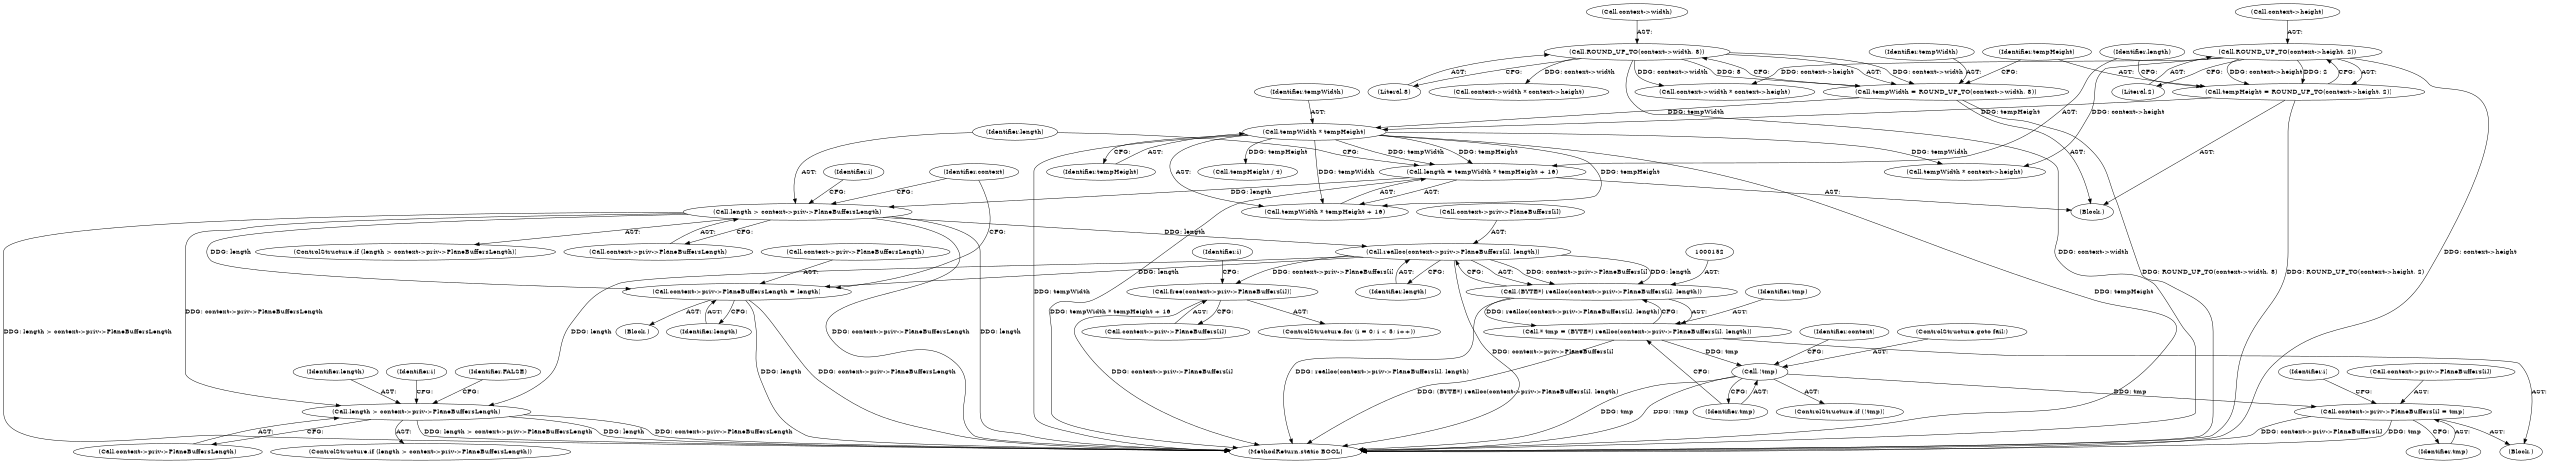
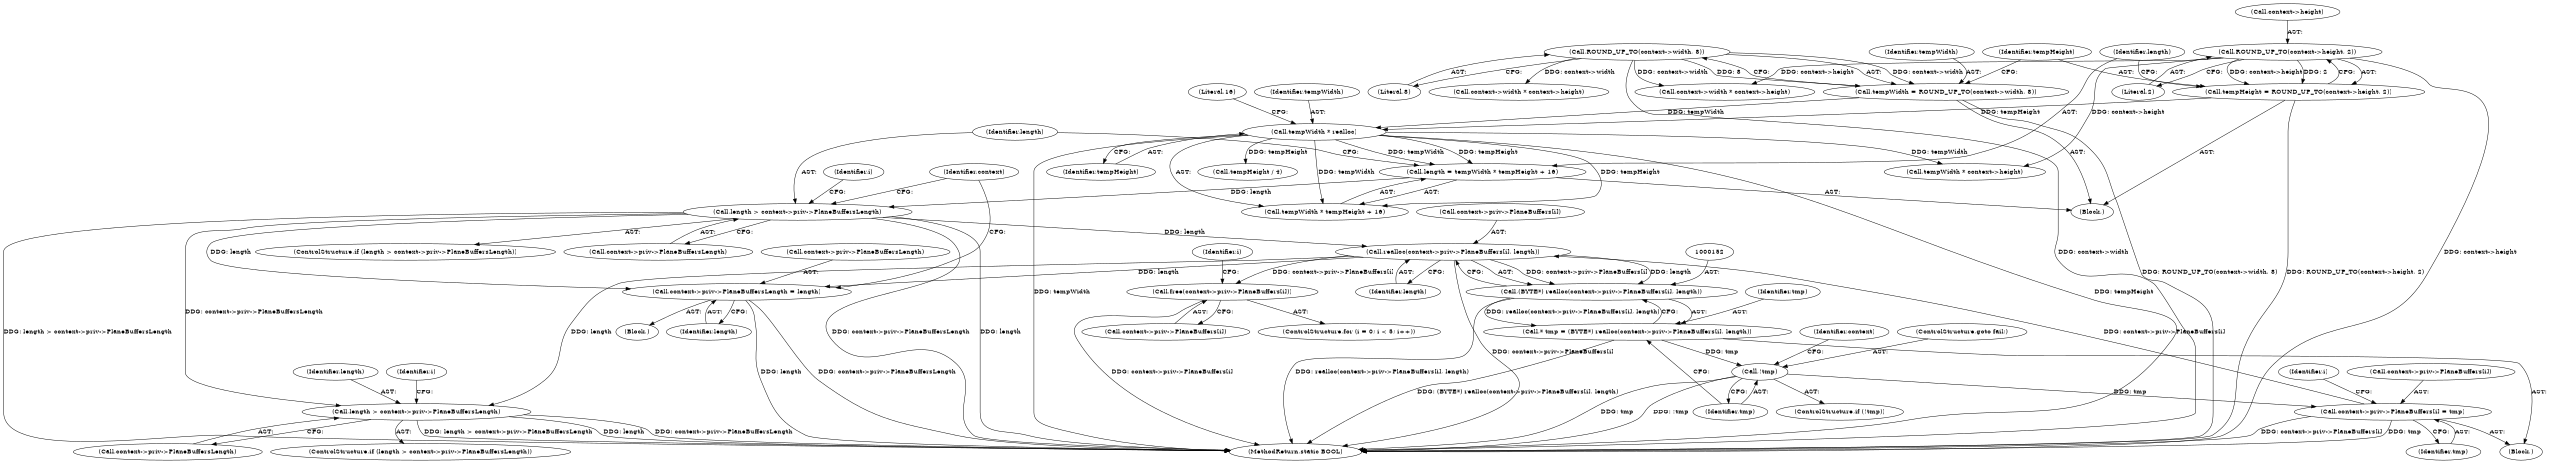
node "(Call,context->width)": removed
node "(Literal,16)": added
node "(Call,tempWidth * tempHeight)": label "(Call,tempWidth * tempHeight)" -> "(Call,tempWidth * realloc)"
edge "(Call,length = tempWidth * tempHeight + 16)" -> "(MethodReturn,static BOOL)": removed, label "DDG: tempWidth * tempHeight + 16"
edge "(Call,context->priv->PlaneBuffers[i] = tmp)" -> "(Call,realloc(context->priv->PlaneBuffers[i], length))": added, label "DDG: context->priv->PlaneBuffers[i]"
node "(Identifier,FALSE)": removed
